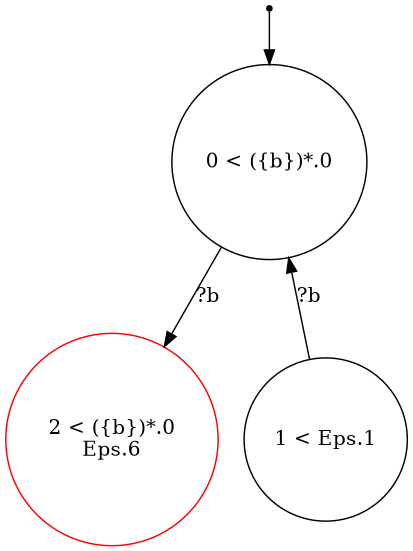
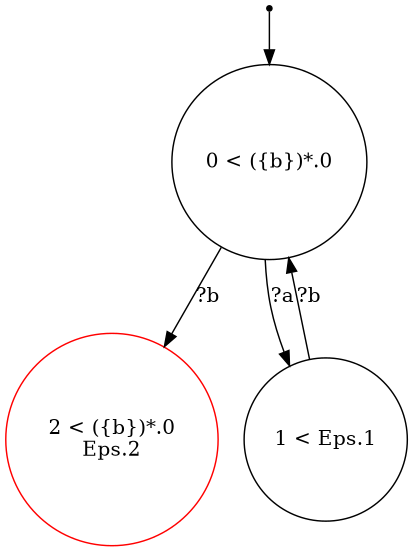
edge "0 < ({b})*.0" -> "1 < Eps.1": added, label "?a"
node "2 < ({b})*.0 Eps.6": label "2 < ({b})*.0 Eps.6" -> "2 < ({b})*.0 Eps.2"
